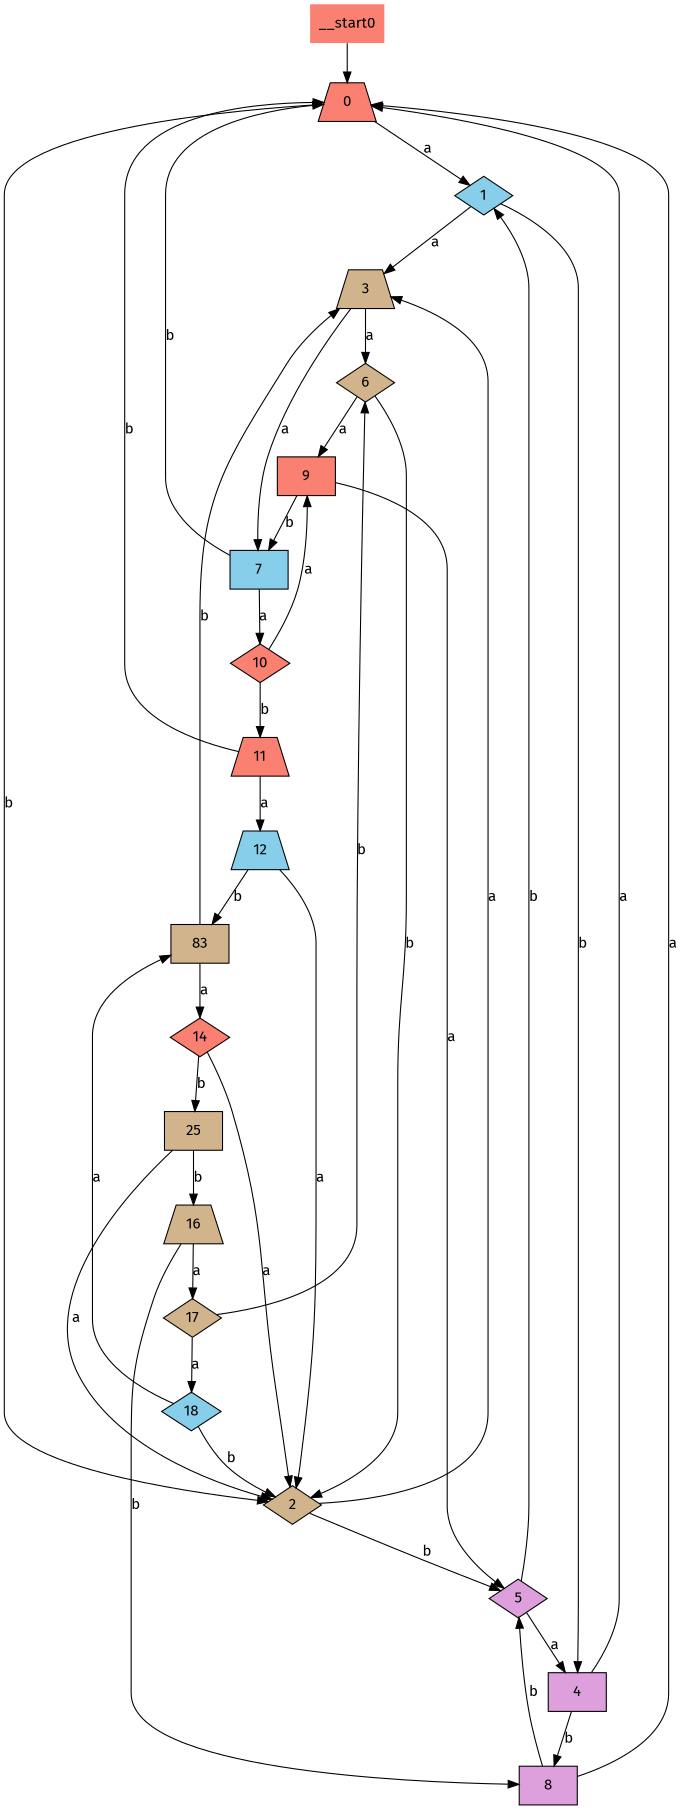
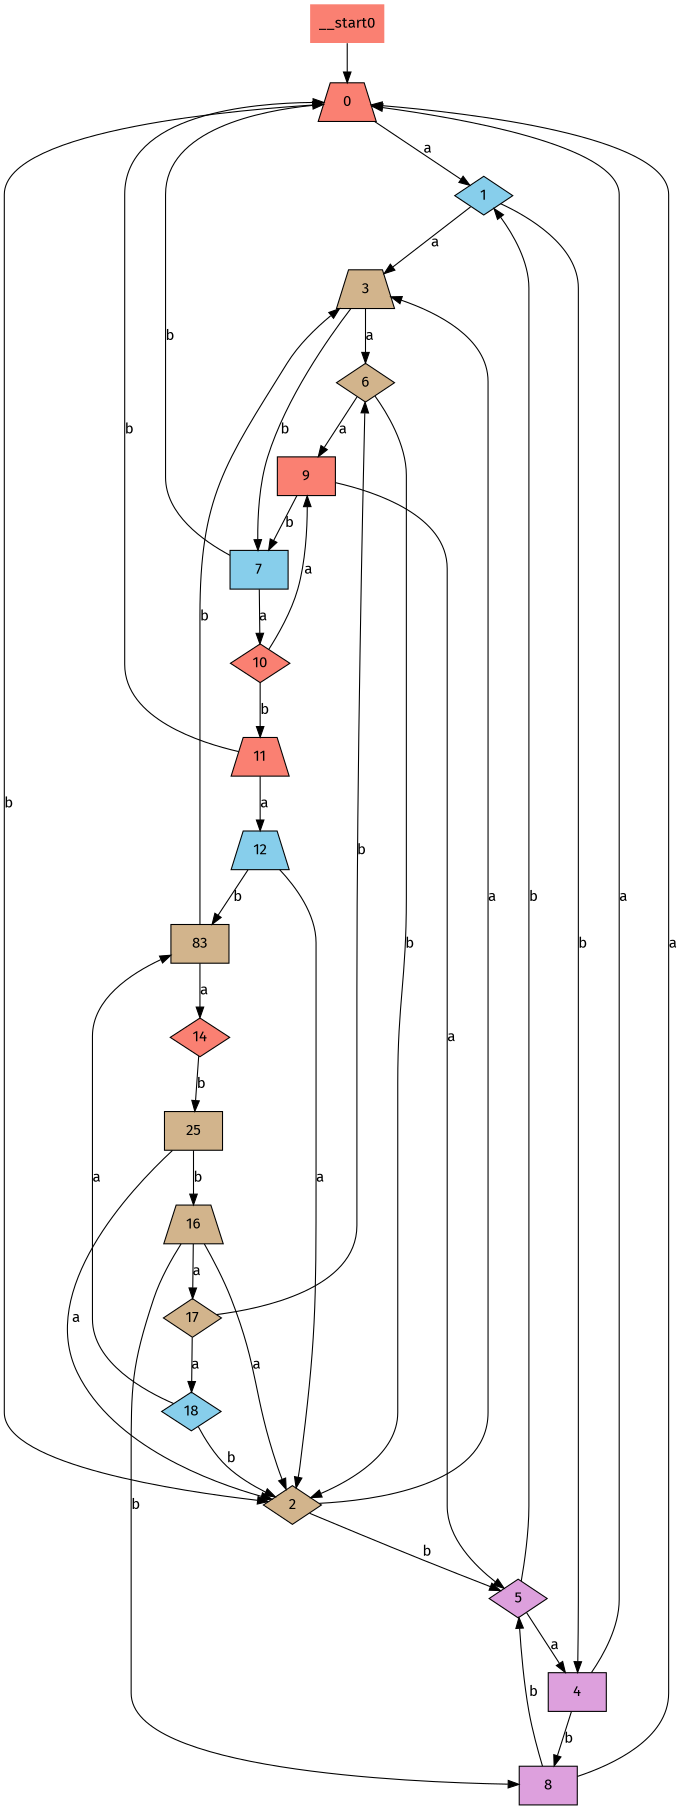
edge "3" -> "7": label "a" -> "b"
edge "14" -> "2": now "16" -> "2"
